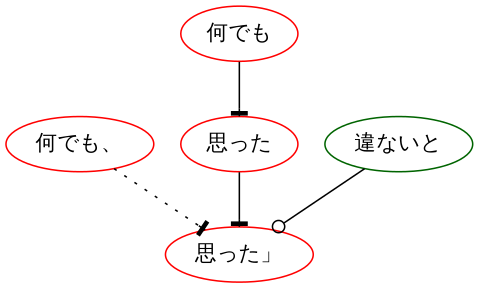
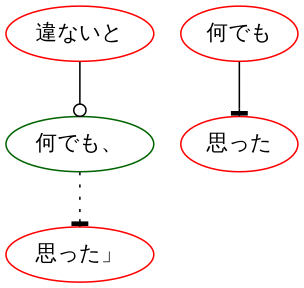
node "何でも、": color red -> darkgreen
node "違ないと": color darkgreen -> red
edge "思った" -> "思った」": removed
edge "違ないと" -> "思った」": now "違ないと" -> "何でも、"
